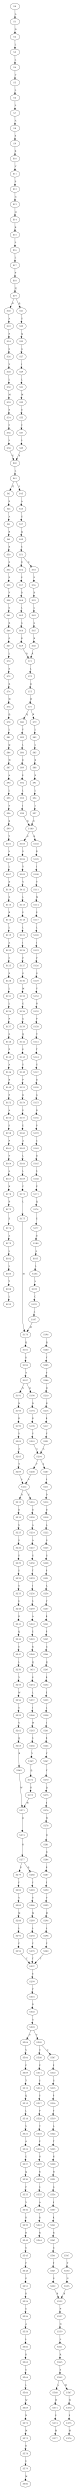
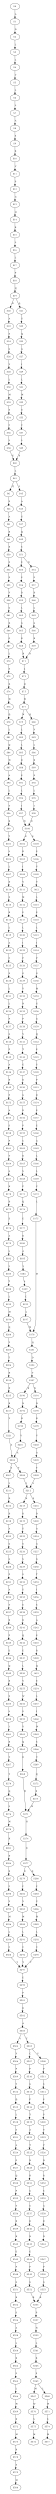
edge "S192" -> "S196": added, label "M"
